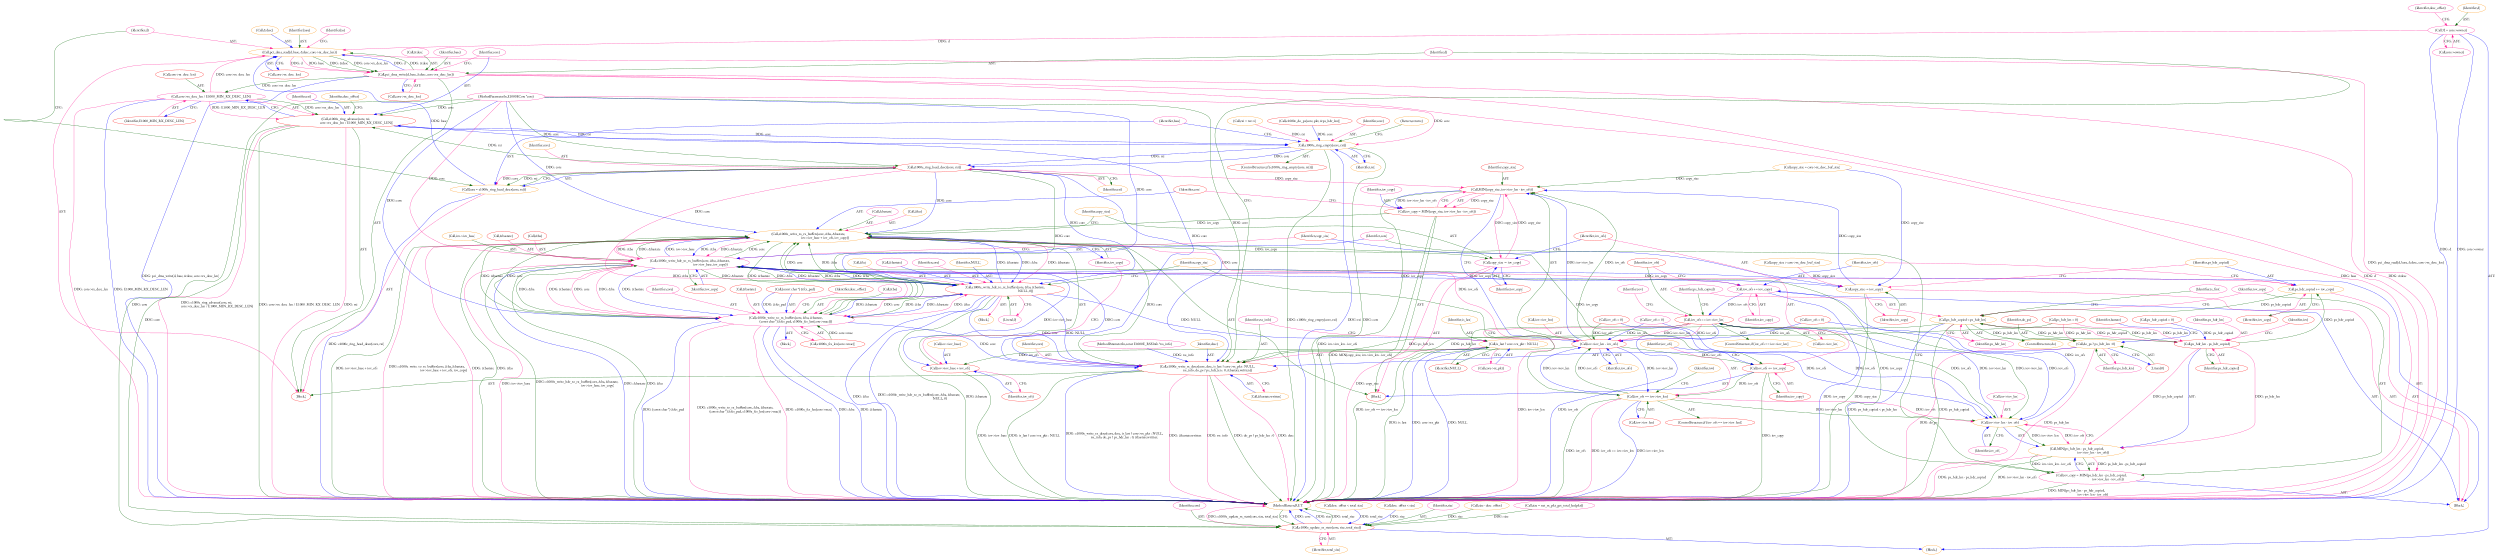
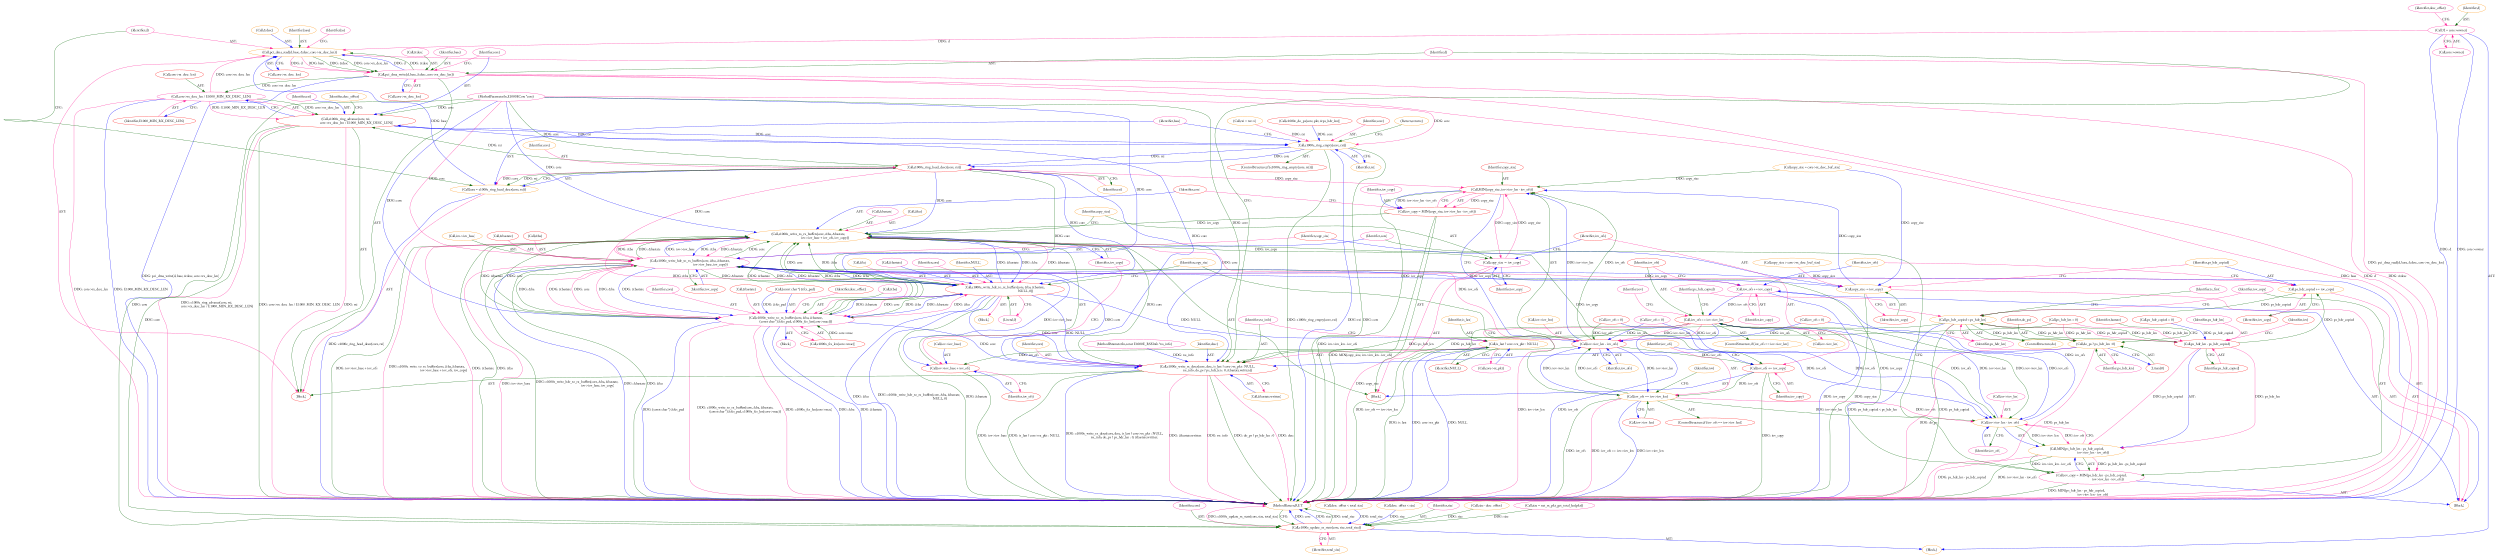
edge "(Identifier,bastate)" -> "(Call,do_ps ? ps_hdr_len : 0)": color blue -> darkgreen
